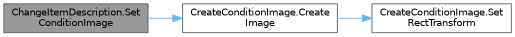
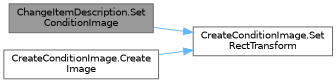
edge "ChangeItemDescription.Set ConditionImage" -> "CreateConditionImage.Create Image": now "ChangeItemDescription.Set ConditionImage" -> "CreateConditionImage.Set RectTransform"
